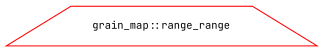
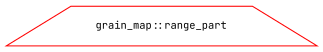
node "grain_map::range_range": label "grain_map::range_range" -> "grain_map::range_part"
